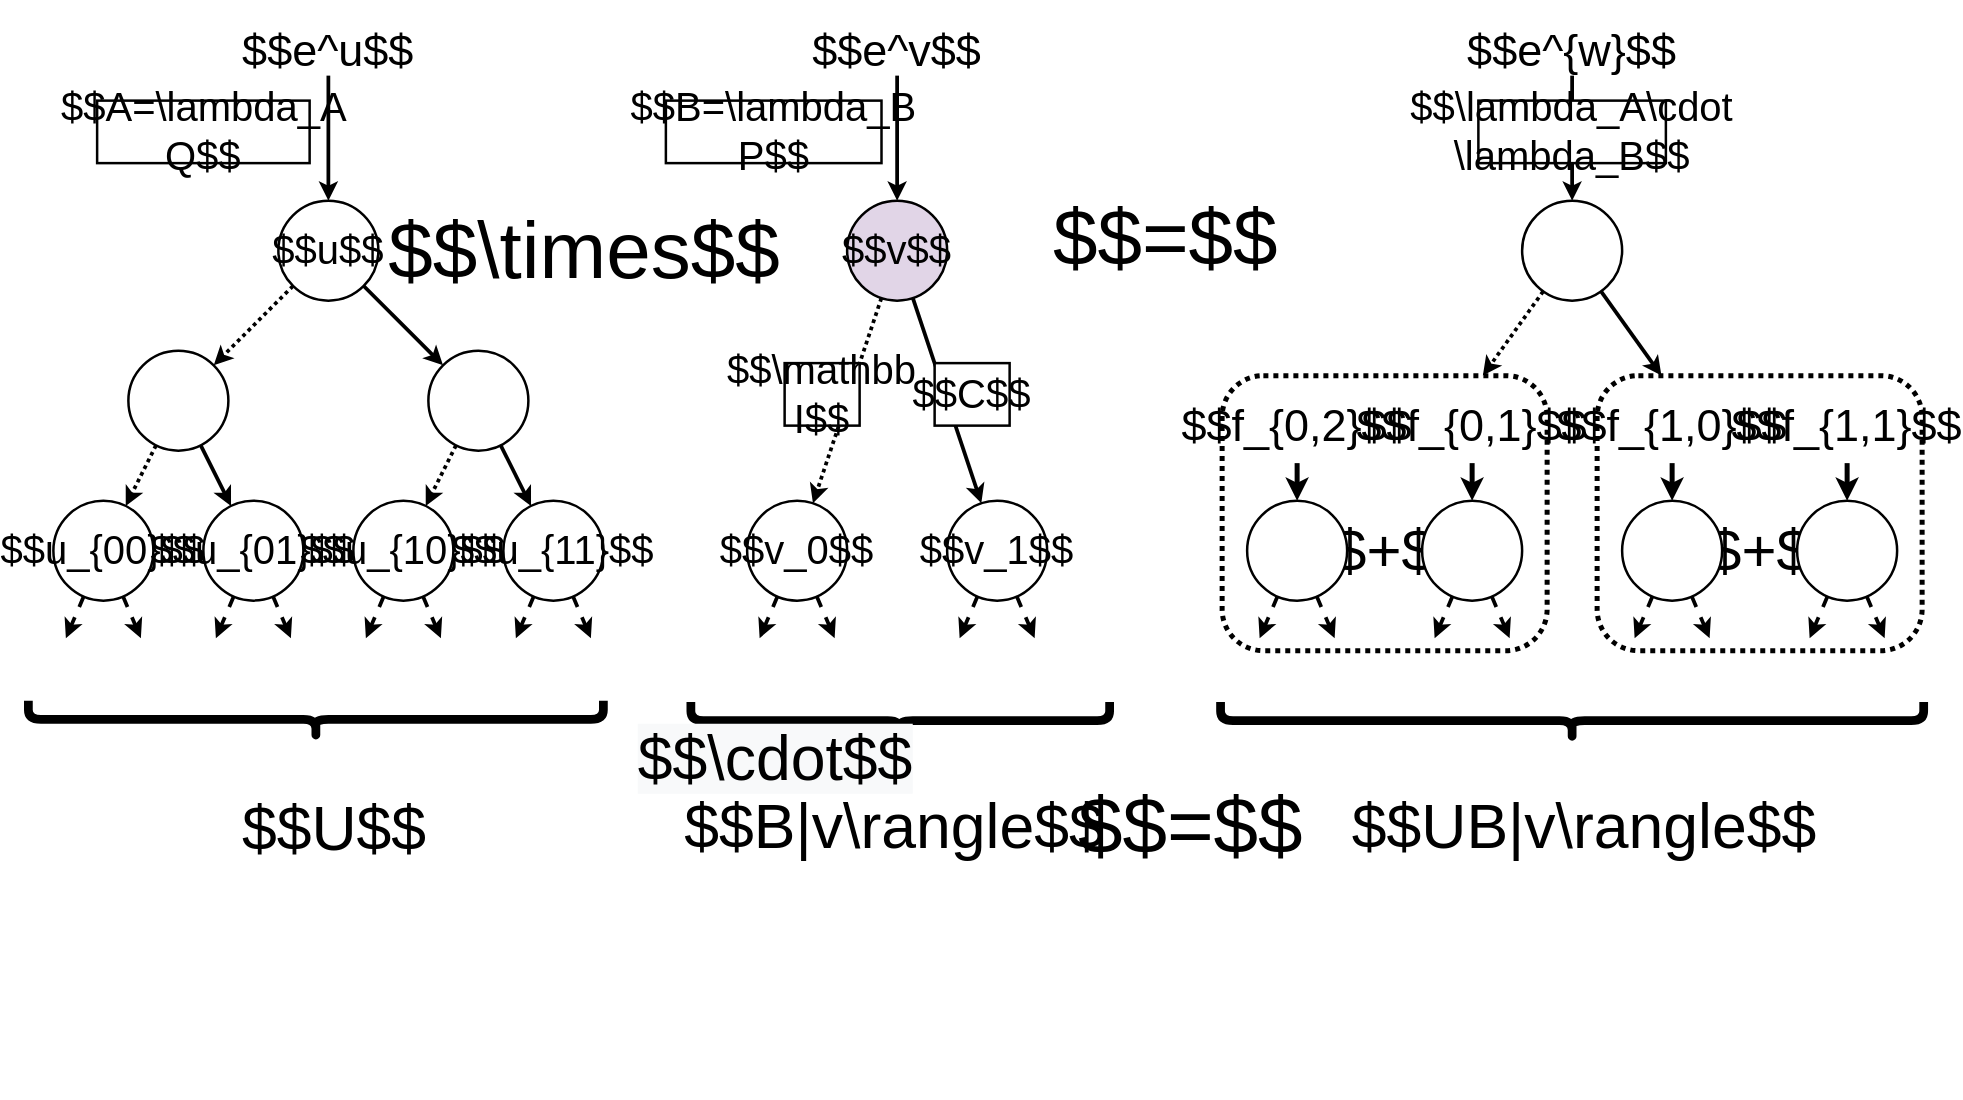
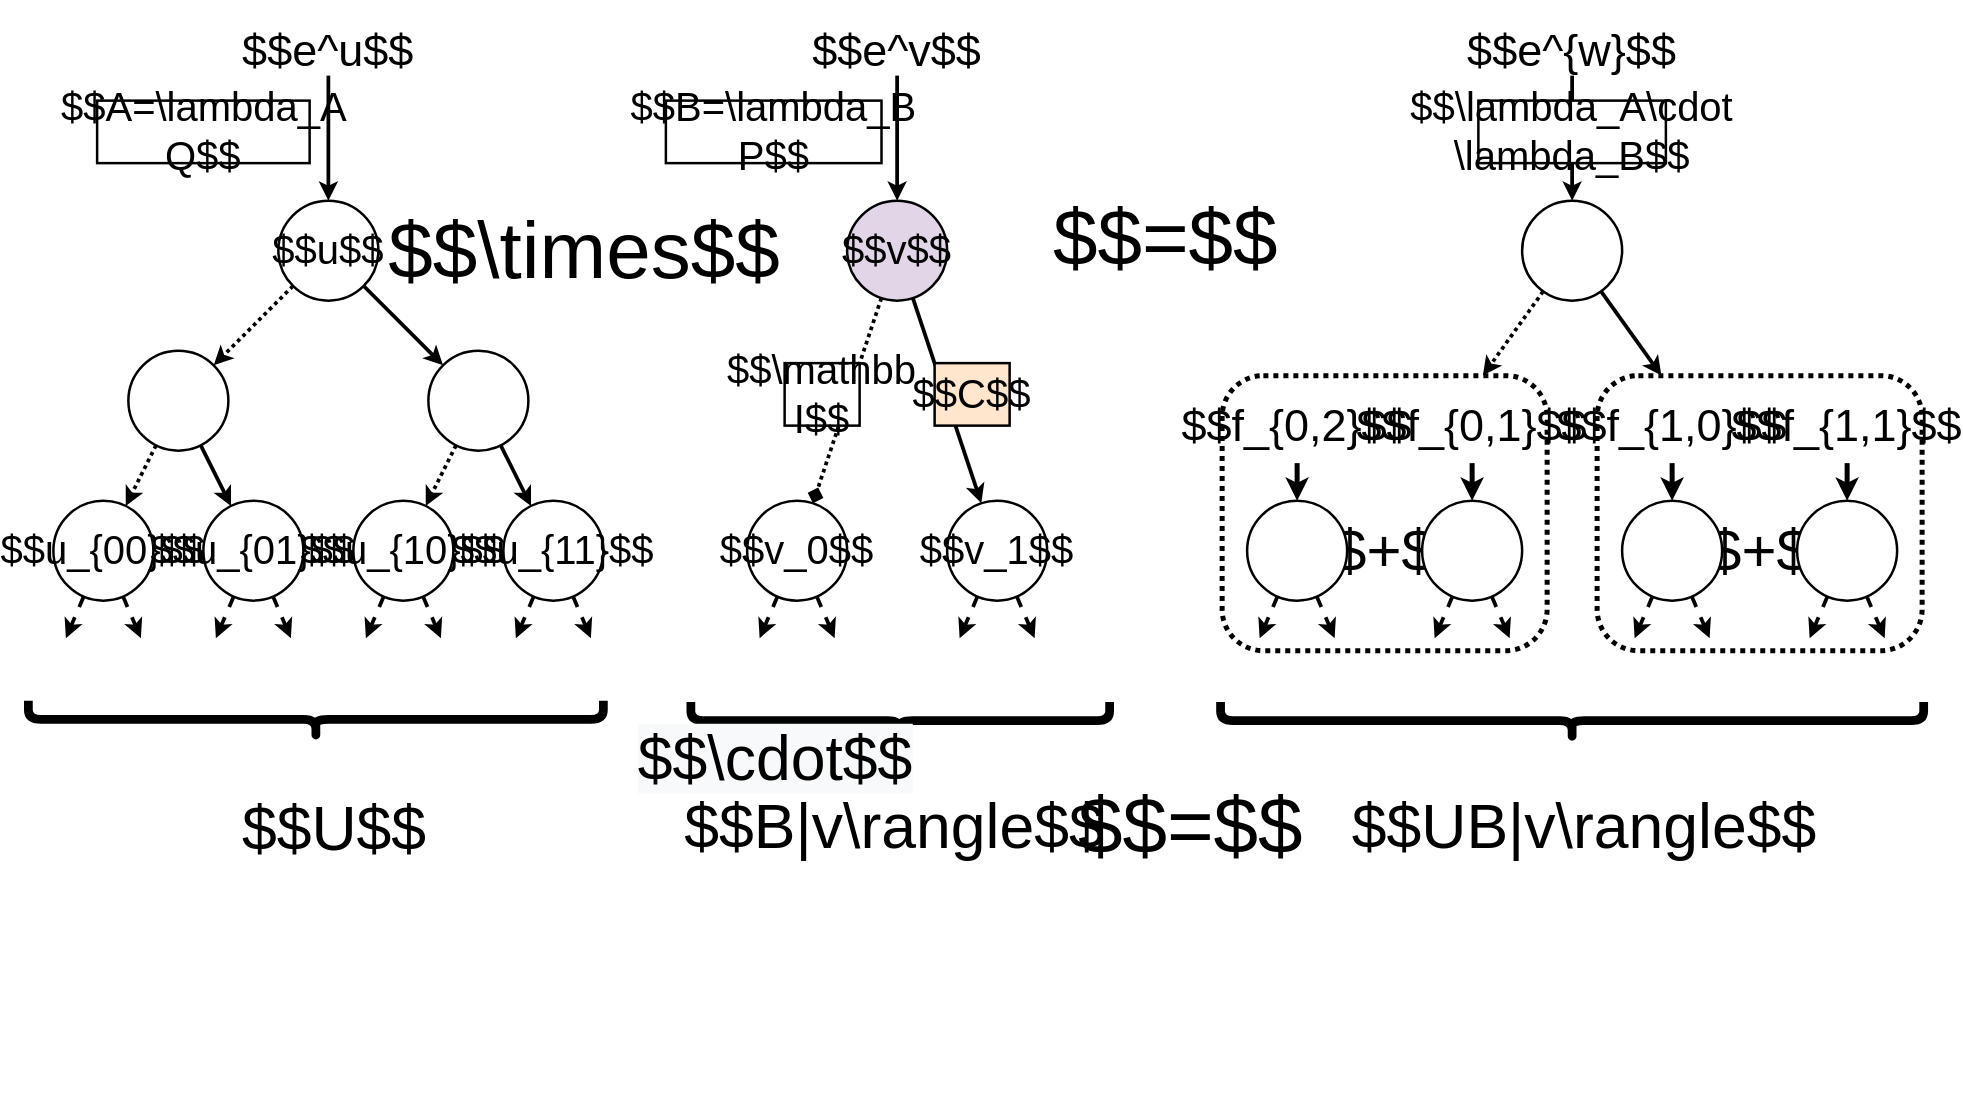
node "$$C$$": fillcolor #ffffff -> #ffe6cc
edge "$$v$$" -> "$$v_0$$": arrowhead classic -> diamond
